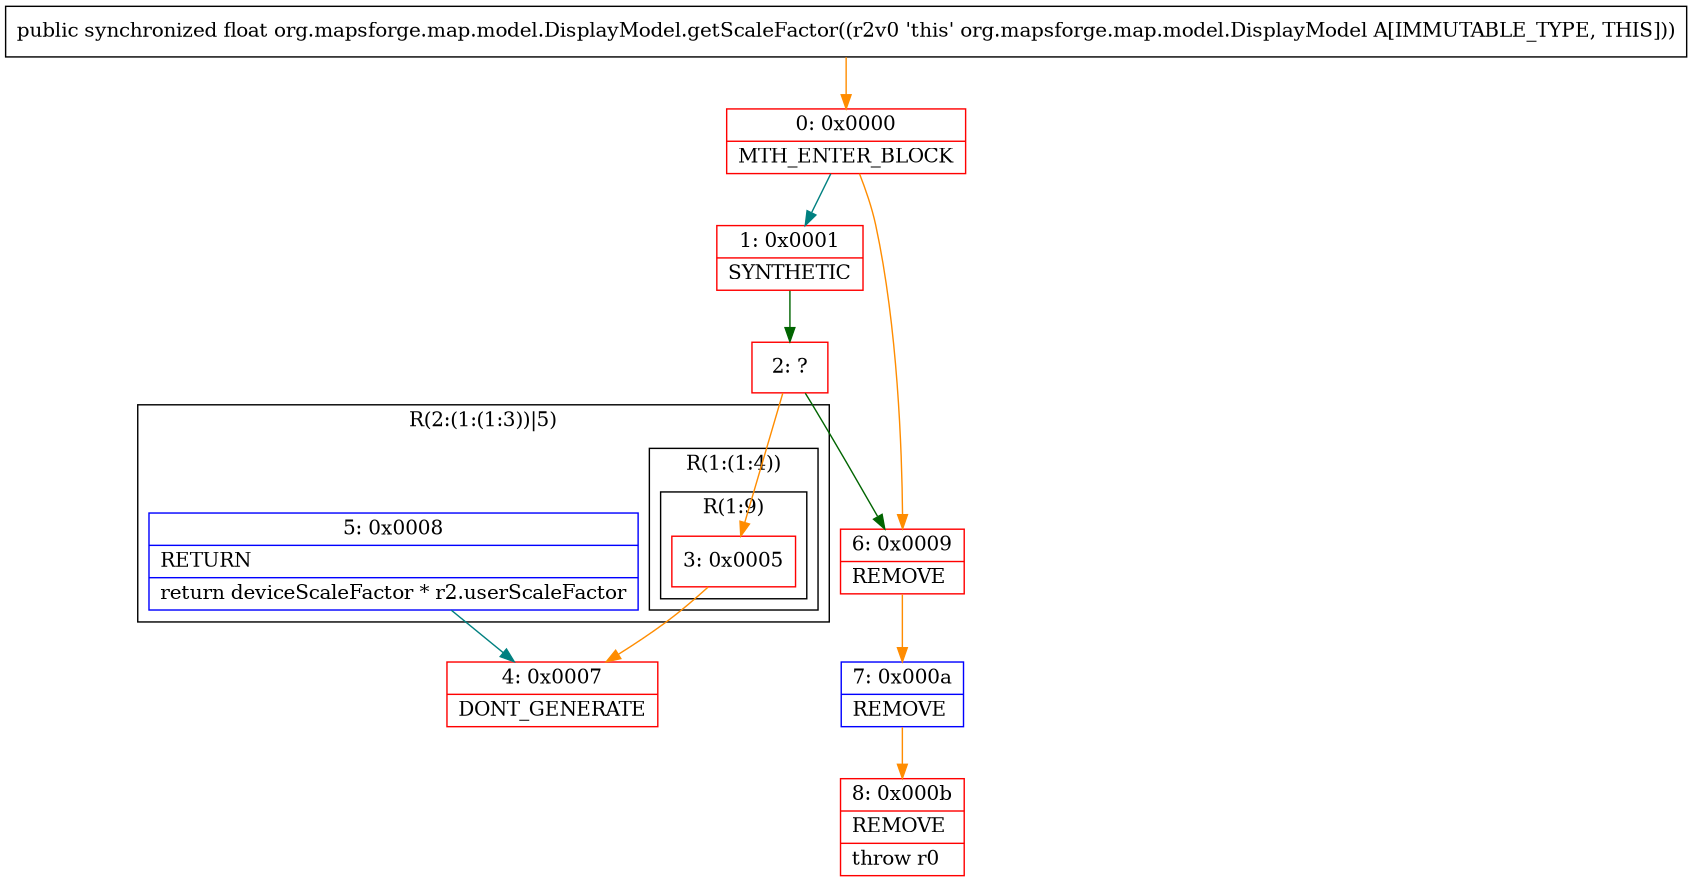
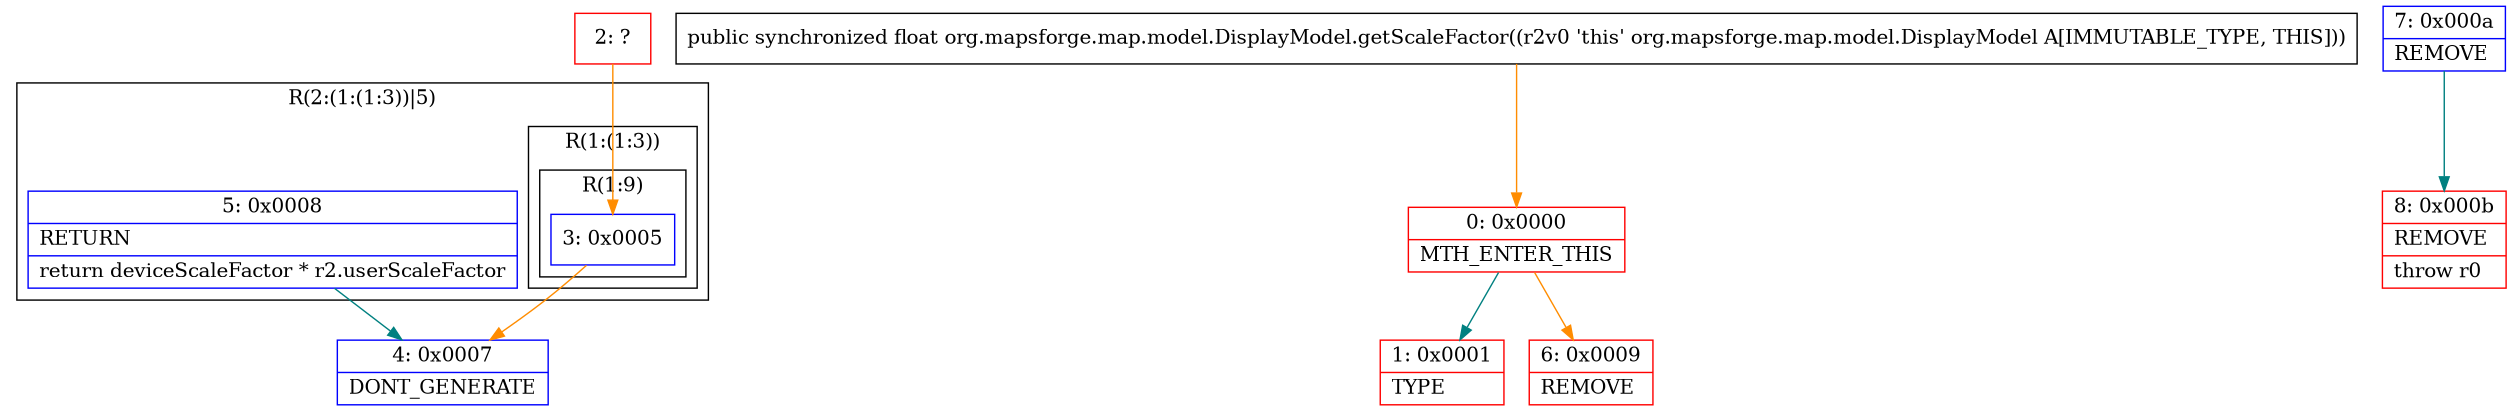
node "0: 0x0000": text "MTH_ENTER_BLOCK" -> "MTH_ENTER_THIS"
node "1: 0x0001": text "SYNTHETIC" -> "TYPE"
edge "1: 0x0001" -> "2: ?": removed
edge "2: ?" -> "6: 0x0009": removed
cluster "R(1:(1:4))": label "R(1:(1:4))" -> "R(1:(1:3))"
node "3: 0x0005": color red -> blue
edge "6: 0x0009" -> "7: 0x000a": removed
node "4: 0x0007": color red -> blue
edge "7: 0x000a" -> "8: 0x000b": color darkorange -> teal
